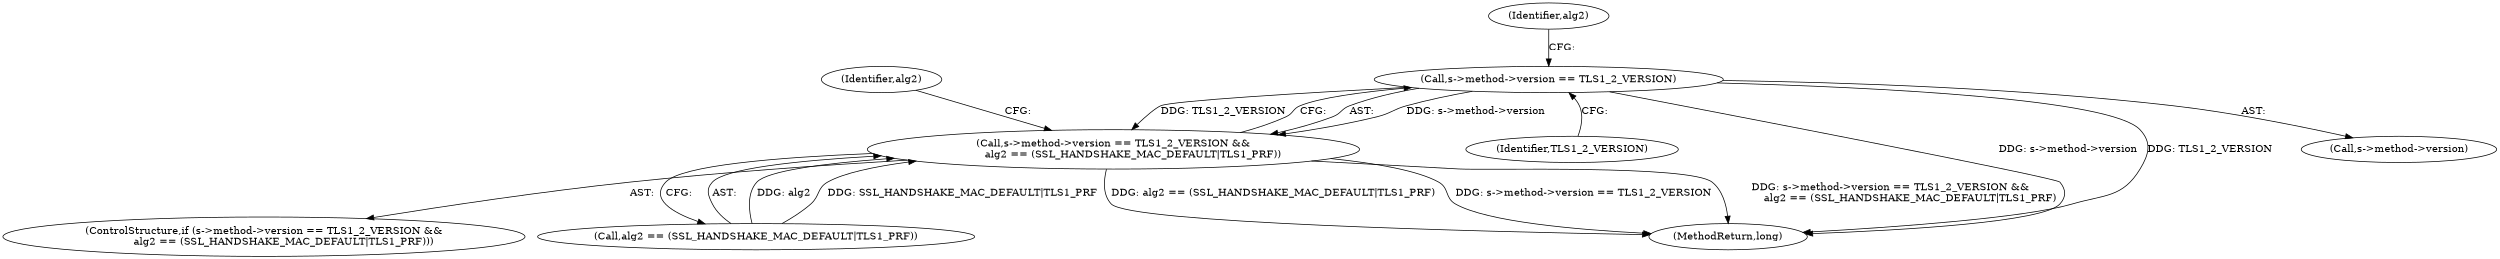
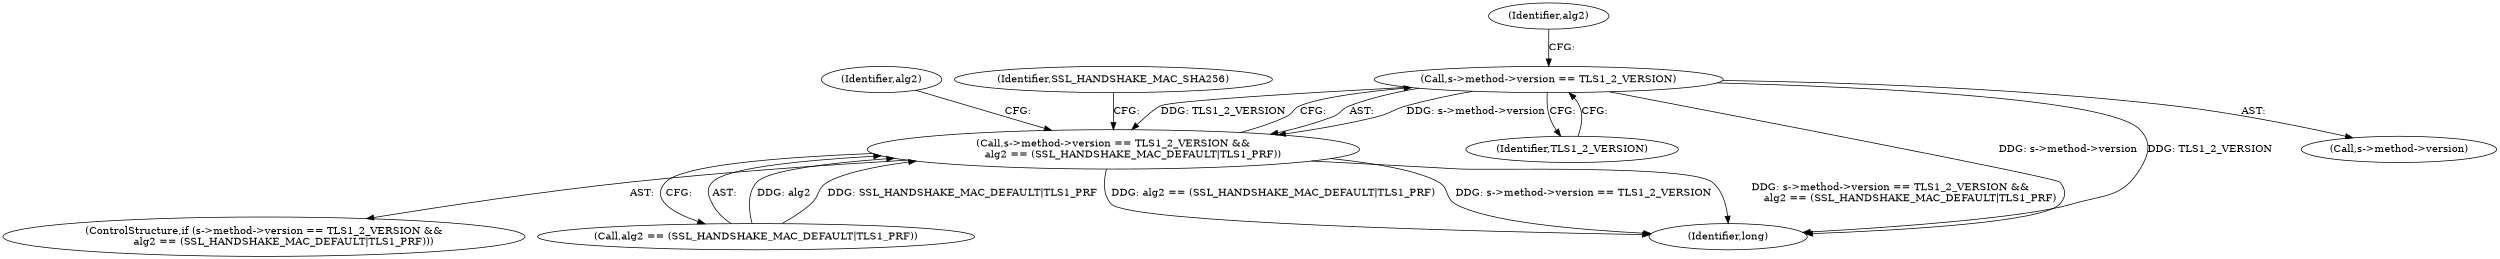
node "(Identifier,SSL_HANDSHAKE_MAC_SHA256)": added
edge "(Call,s->method->version == TLS1_2_VERSION)" -> "(Identifier,TLS1_2_VERSION)": added, label "CFG:"
node "(MethodReturn,long)": label "(MethodReturn,long)" -> "(Identifier,long)"
